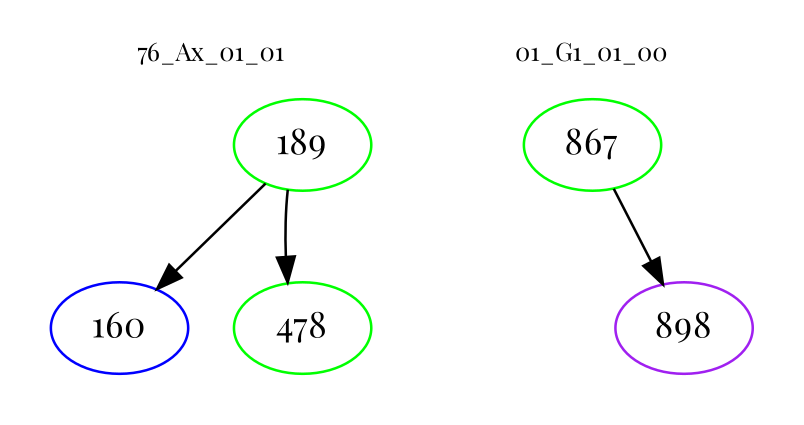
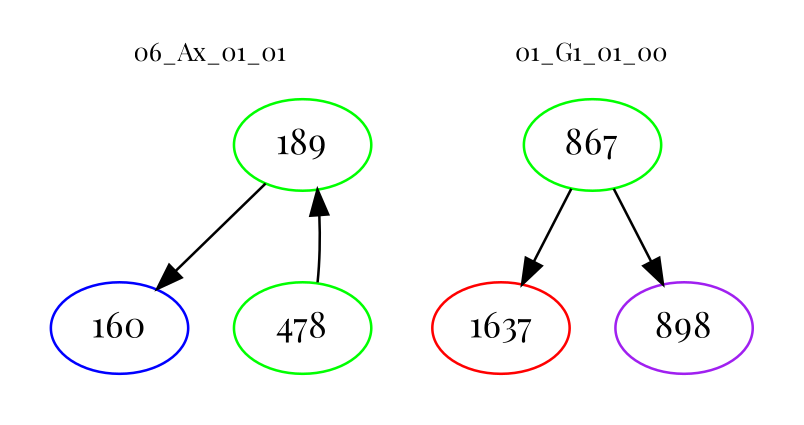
cluster "76_Ax_01_01": label "76_Ax_01_01" -> "06_Ax_01_01"
edge "189" -> "478": reversed
node "1637": added
